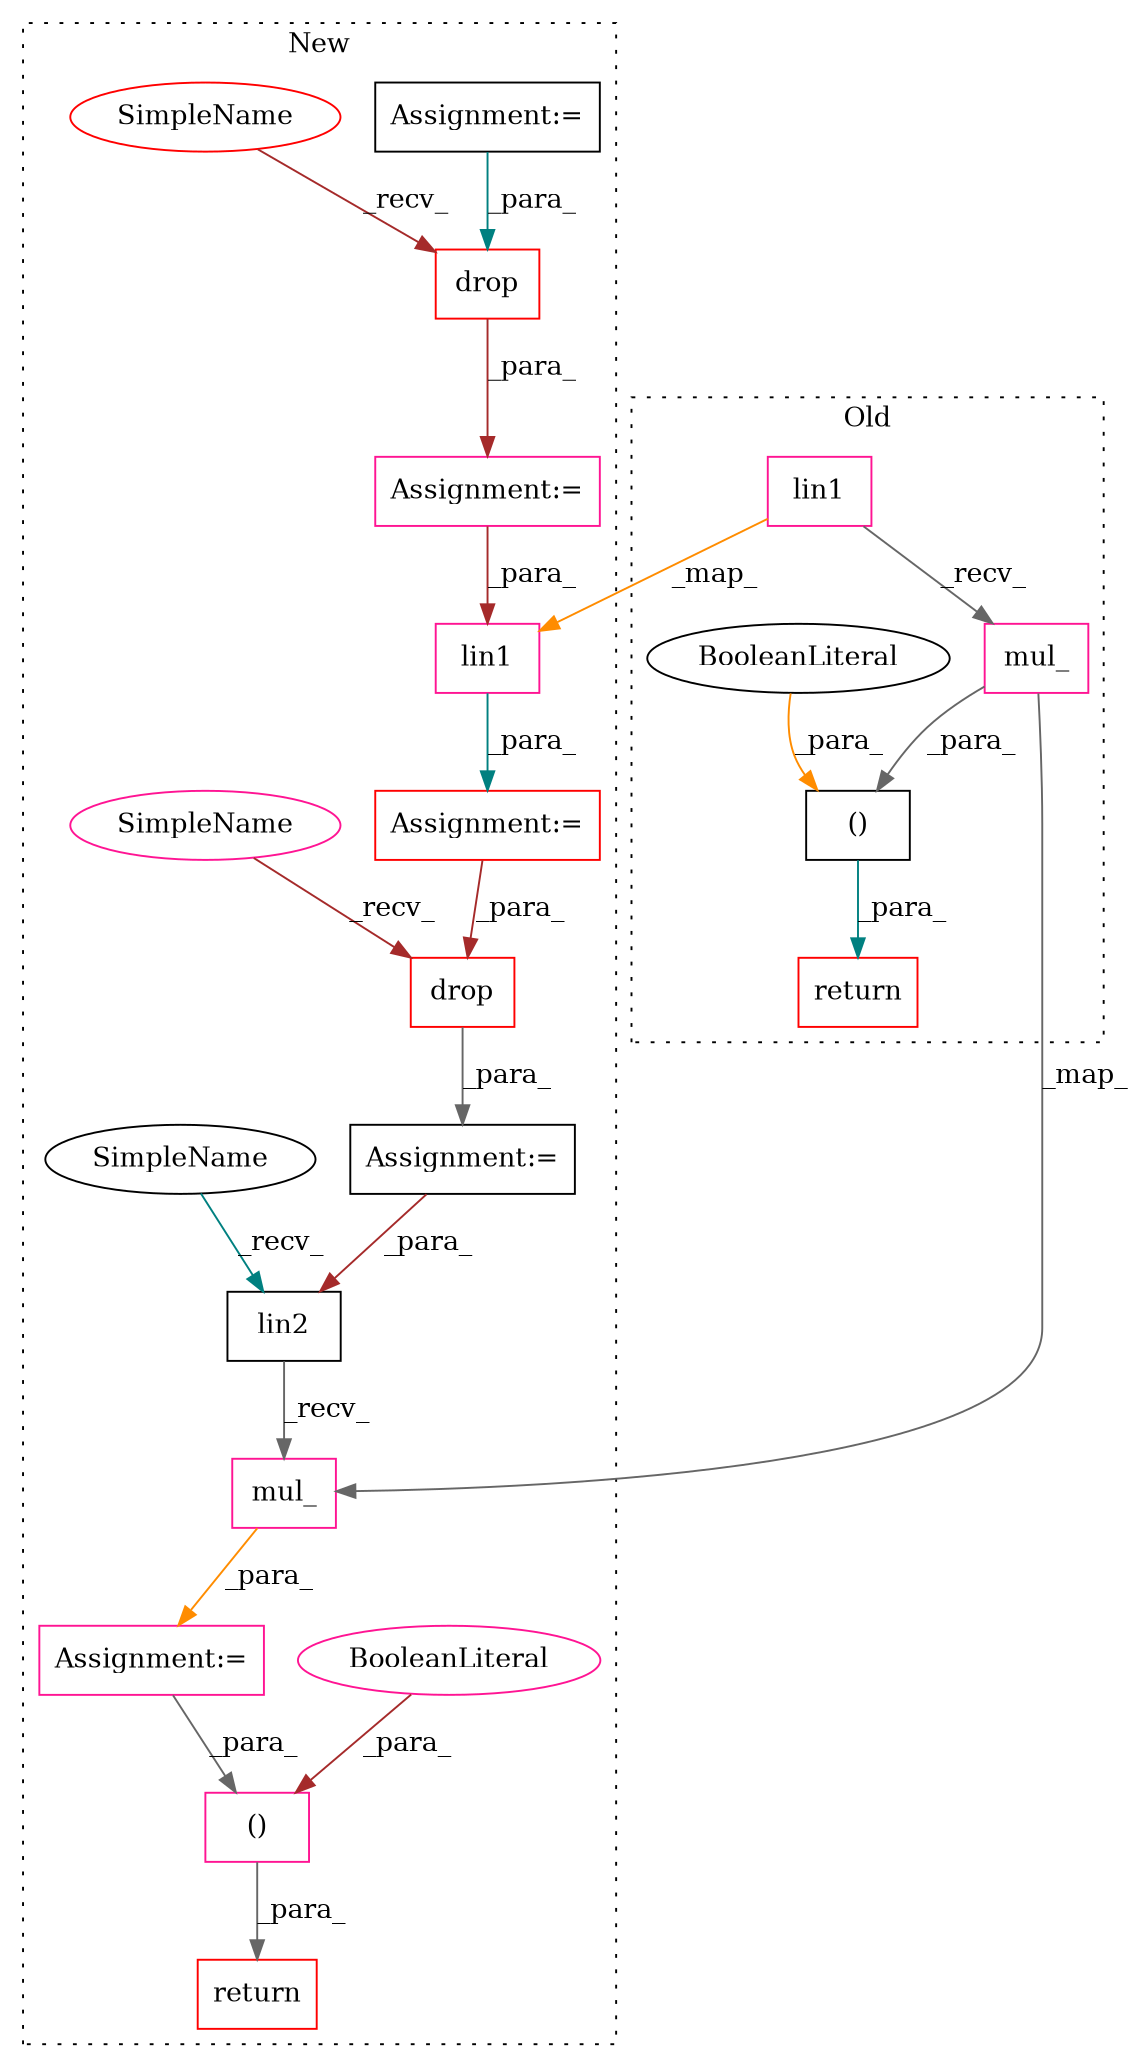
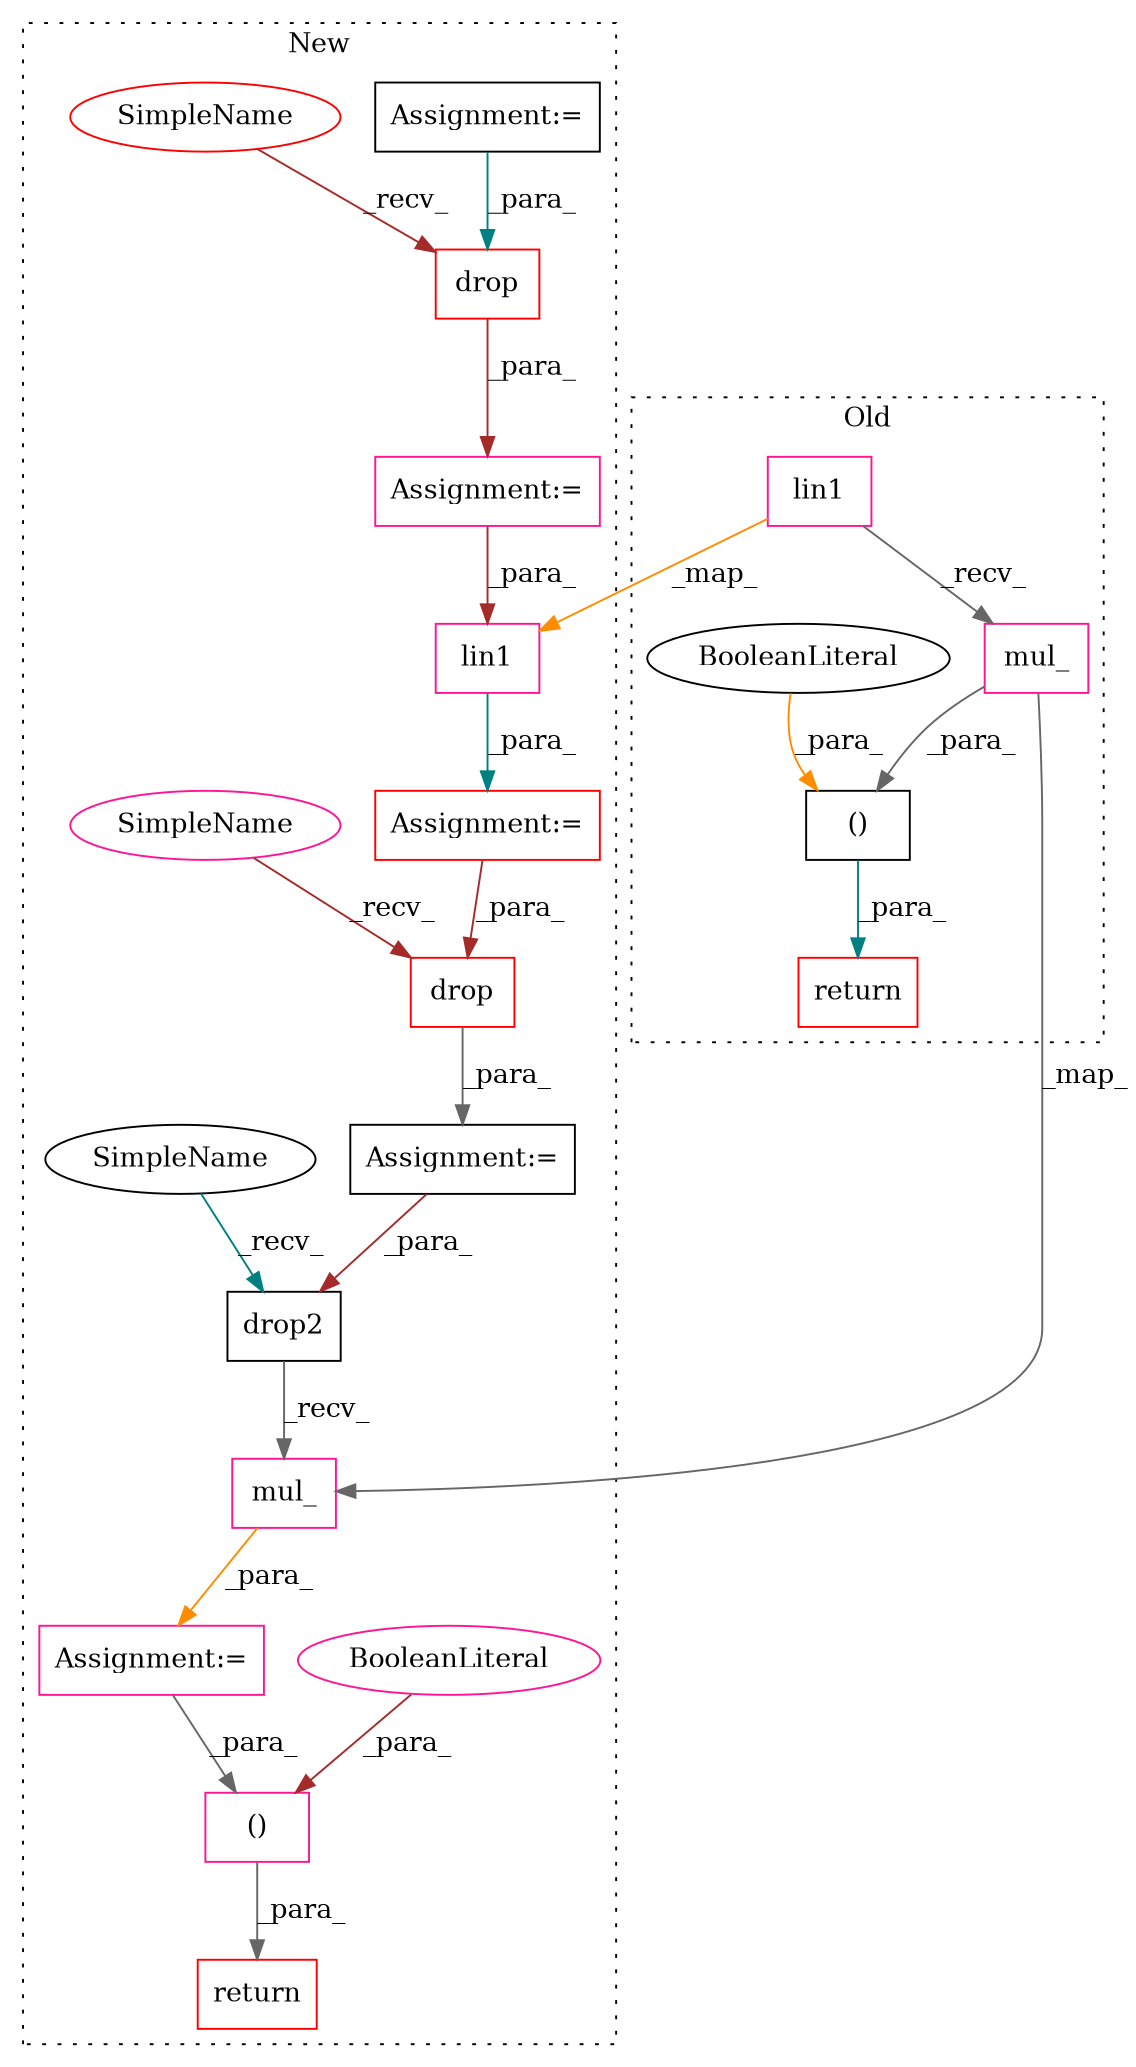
node "lin2": label "lin2" -> "drop2"
